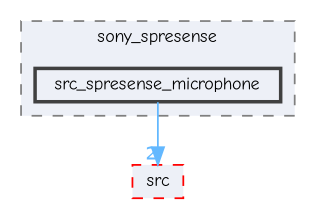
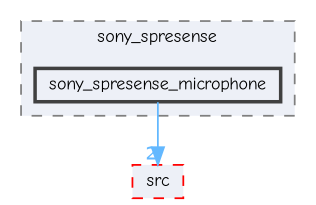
node "src_spresense_microphone": label "src_spresense_microphone" -> "sony_spresense_microphone"
